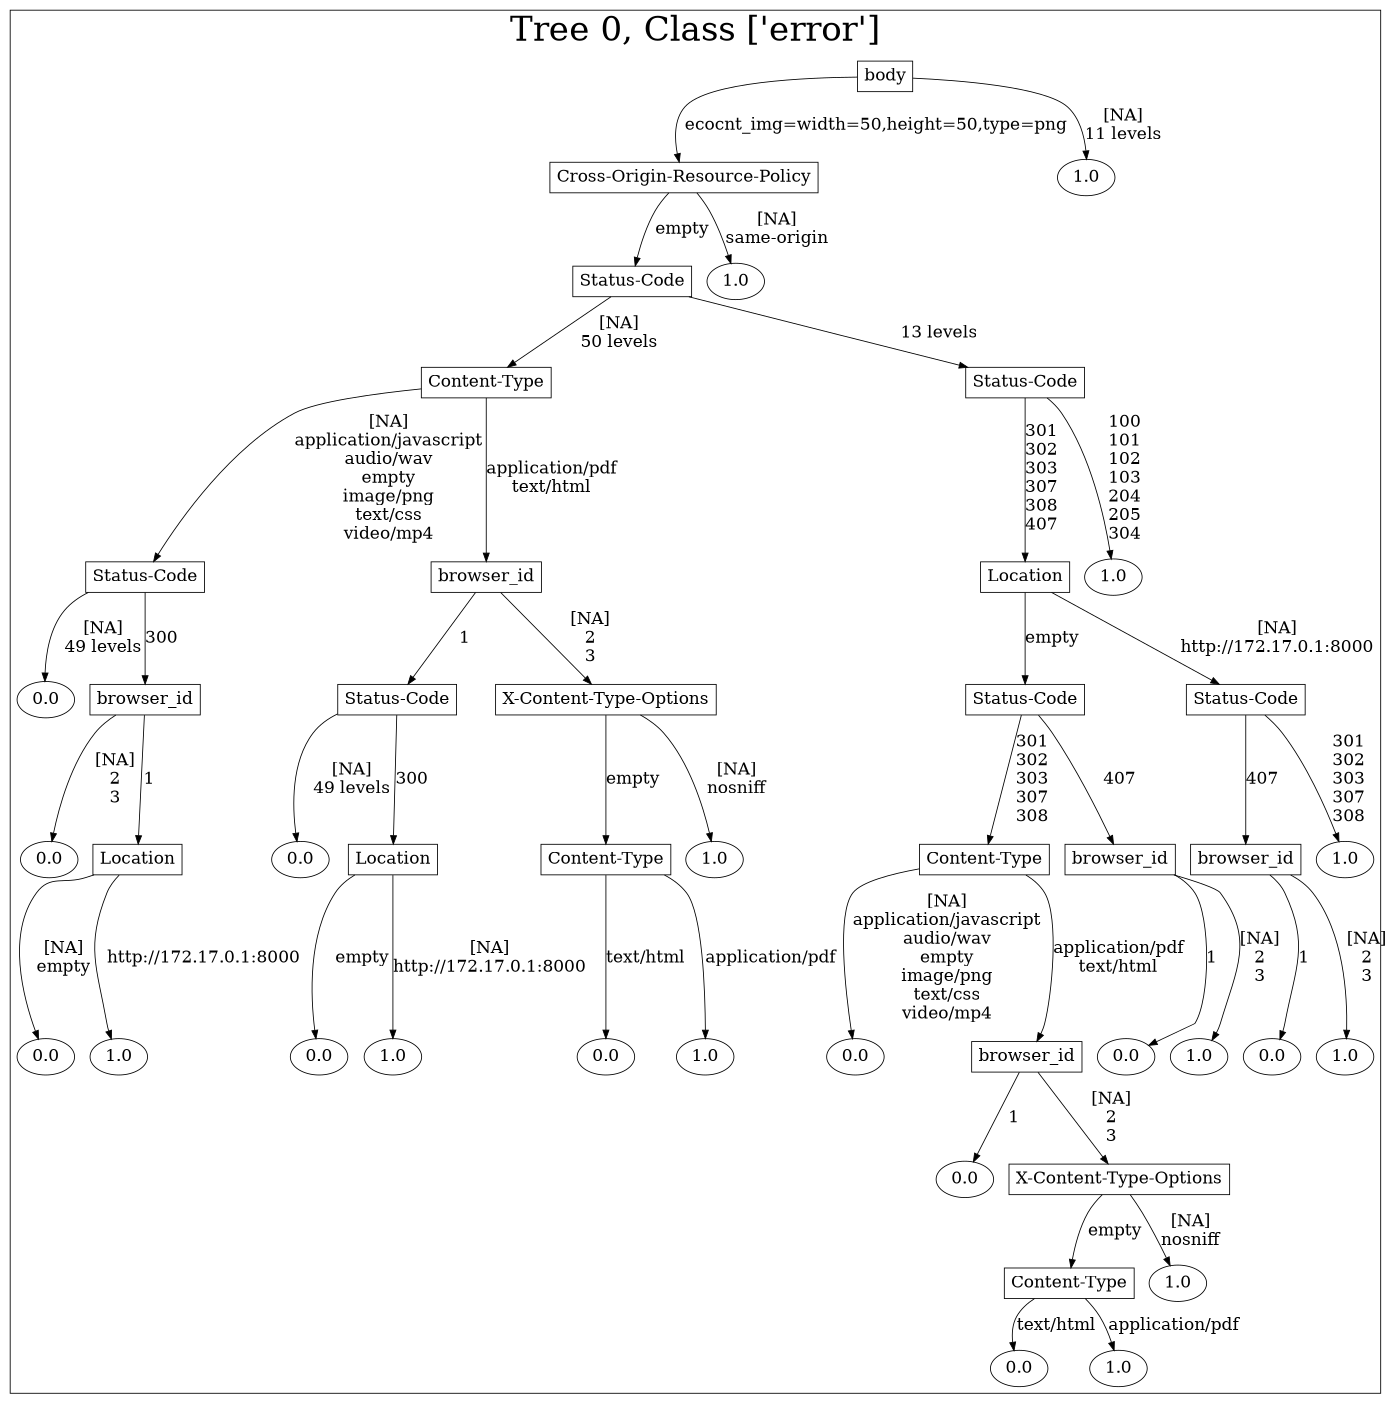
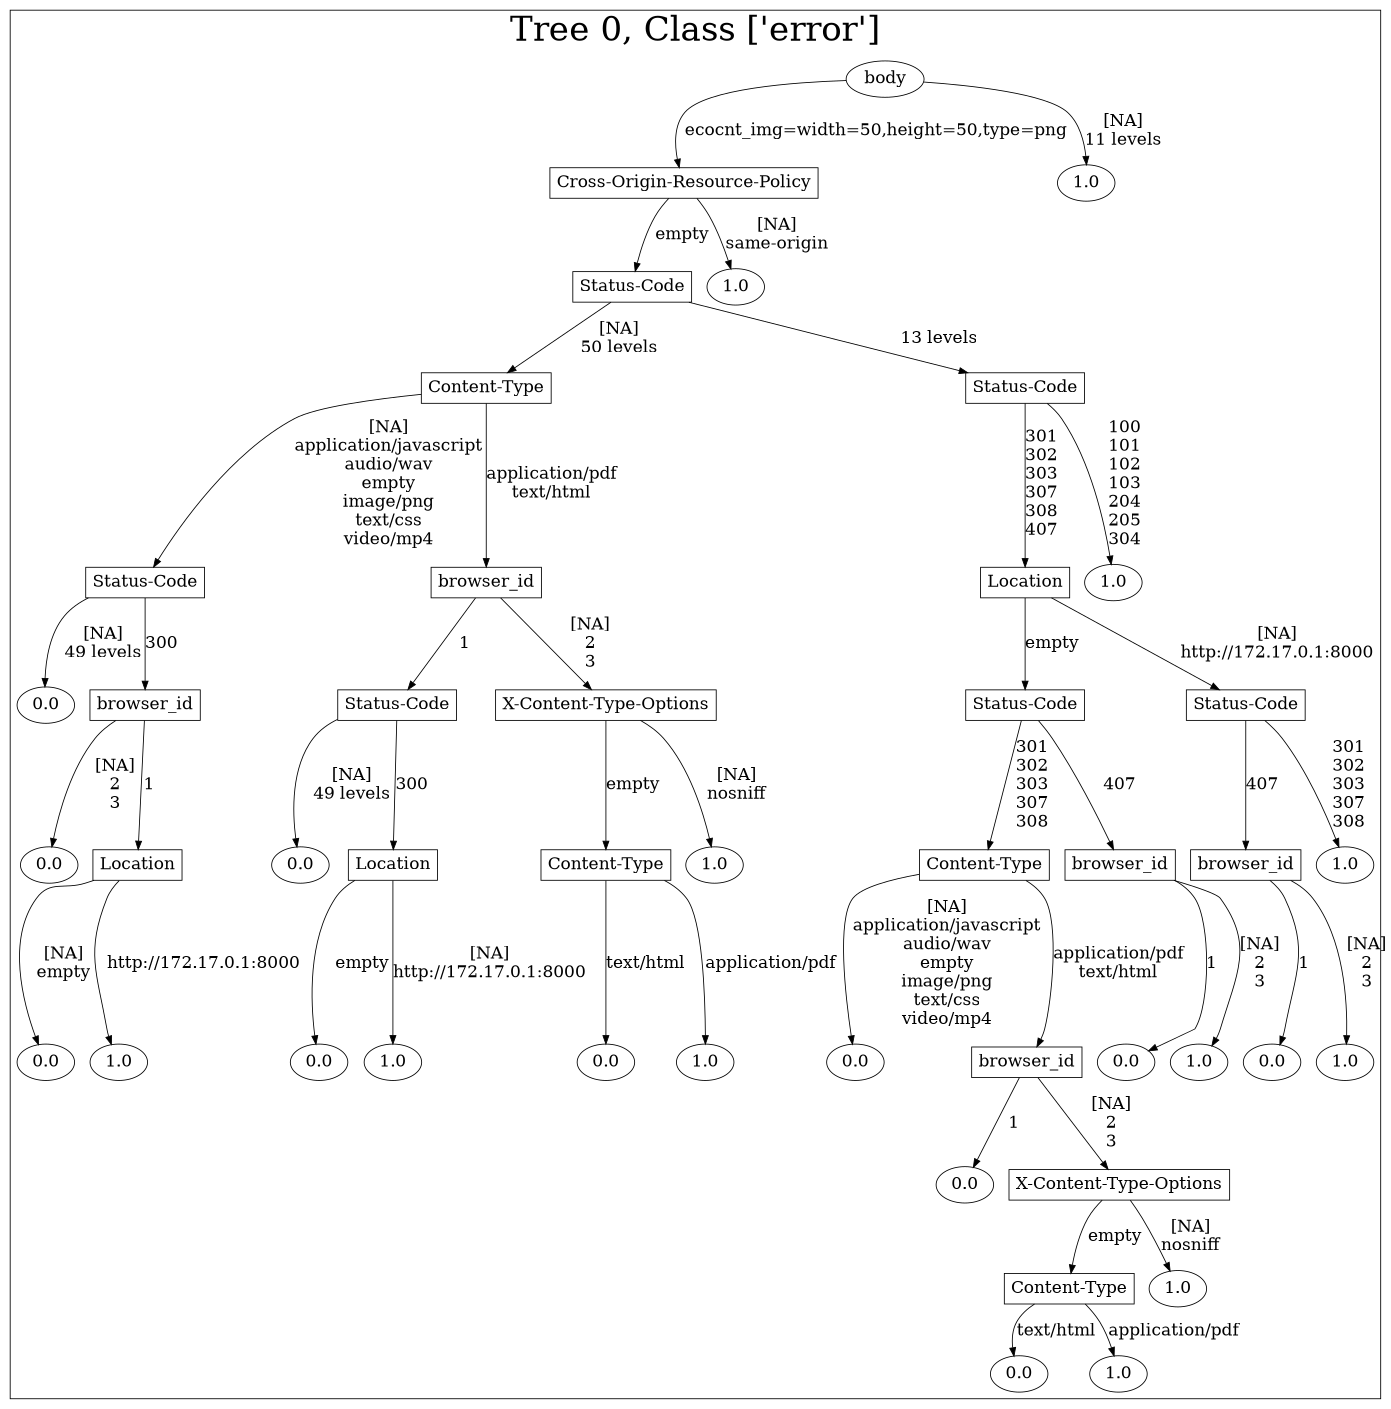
node "body": shape box -> ellipse
